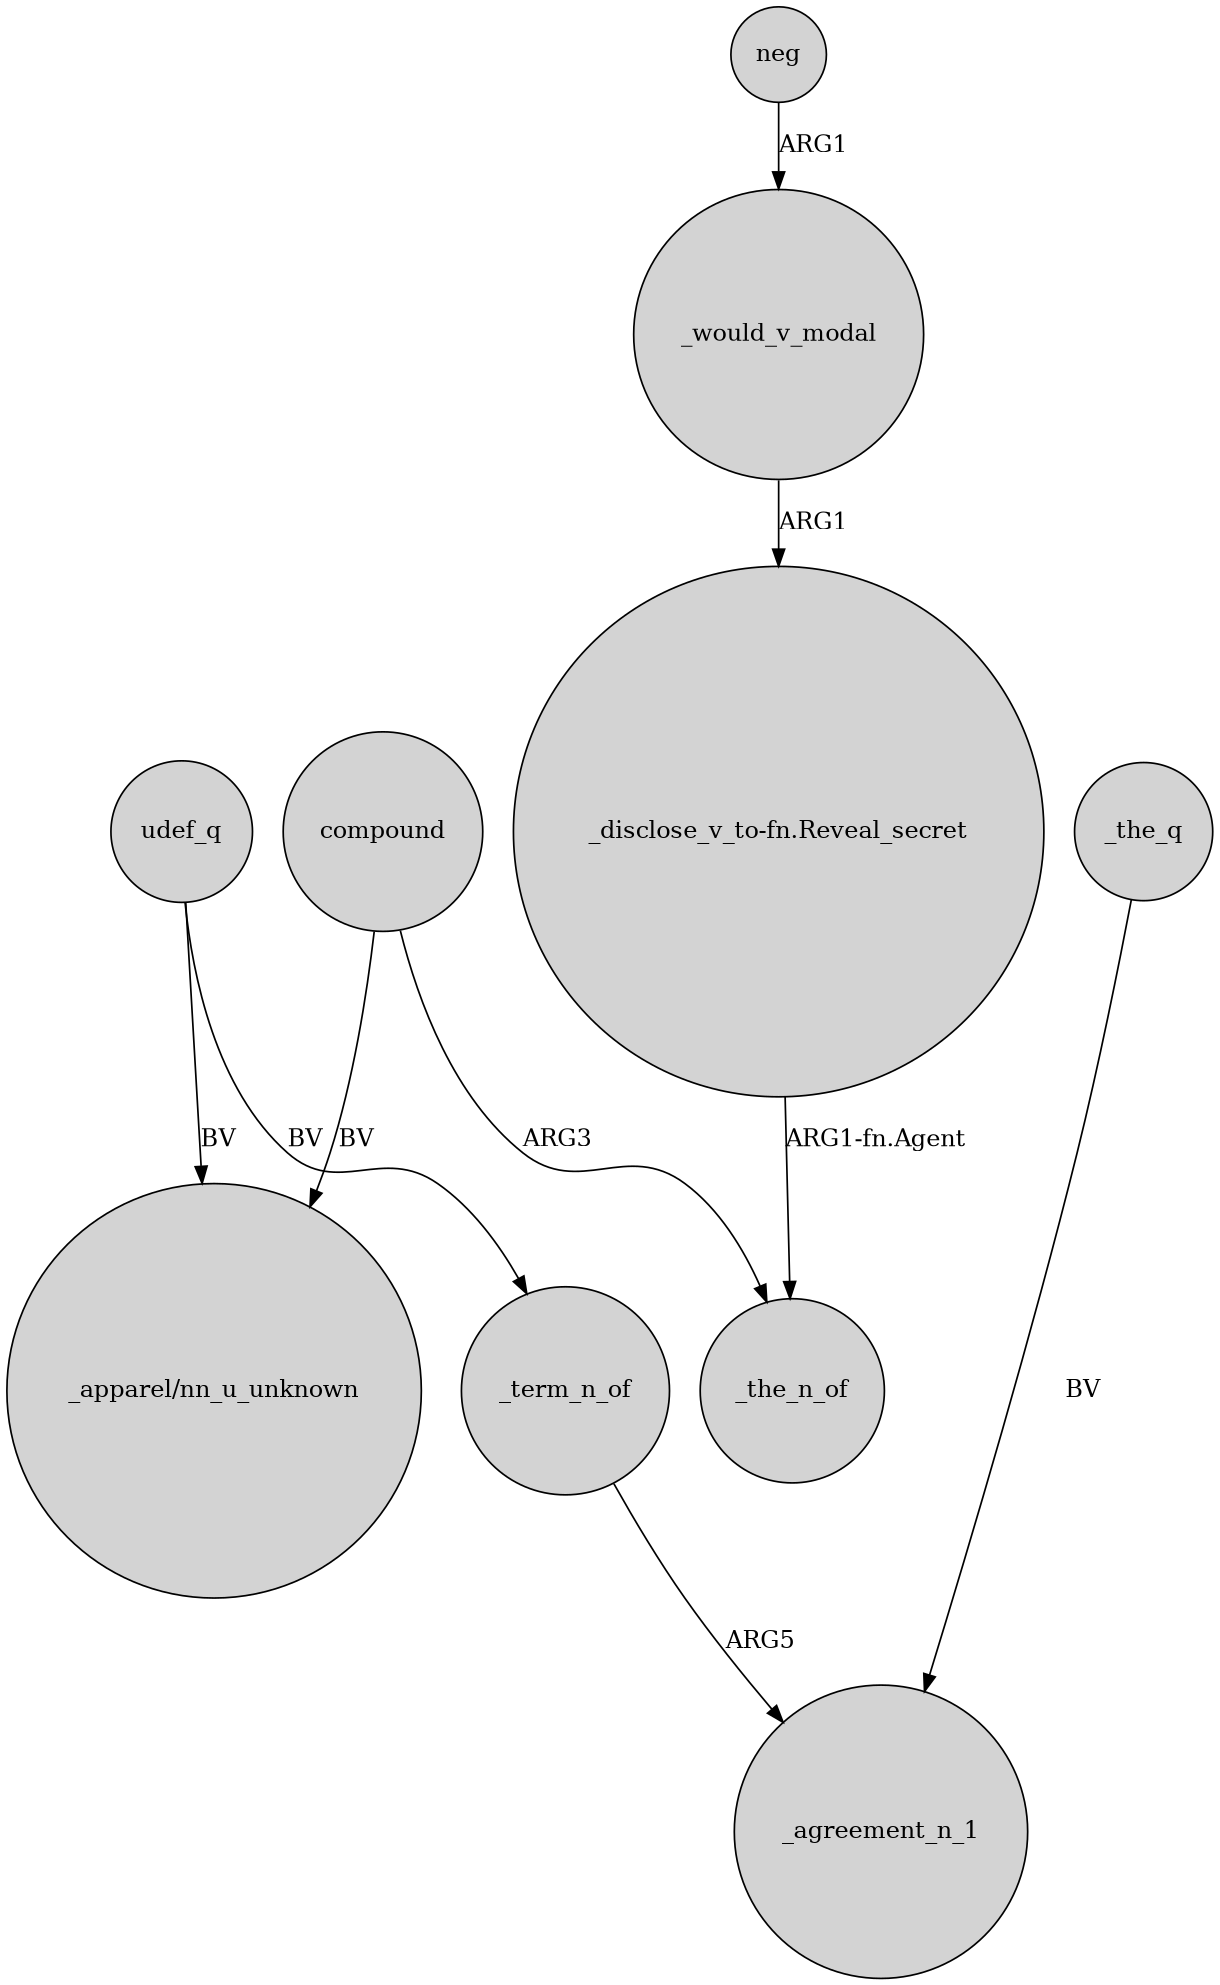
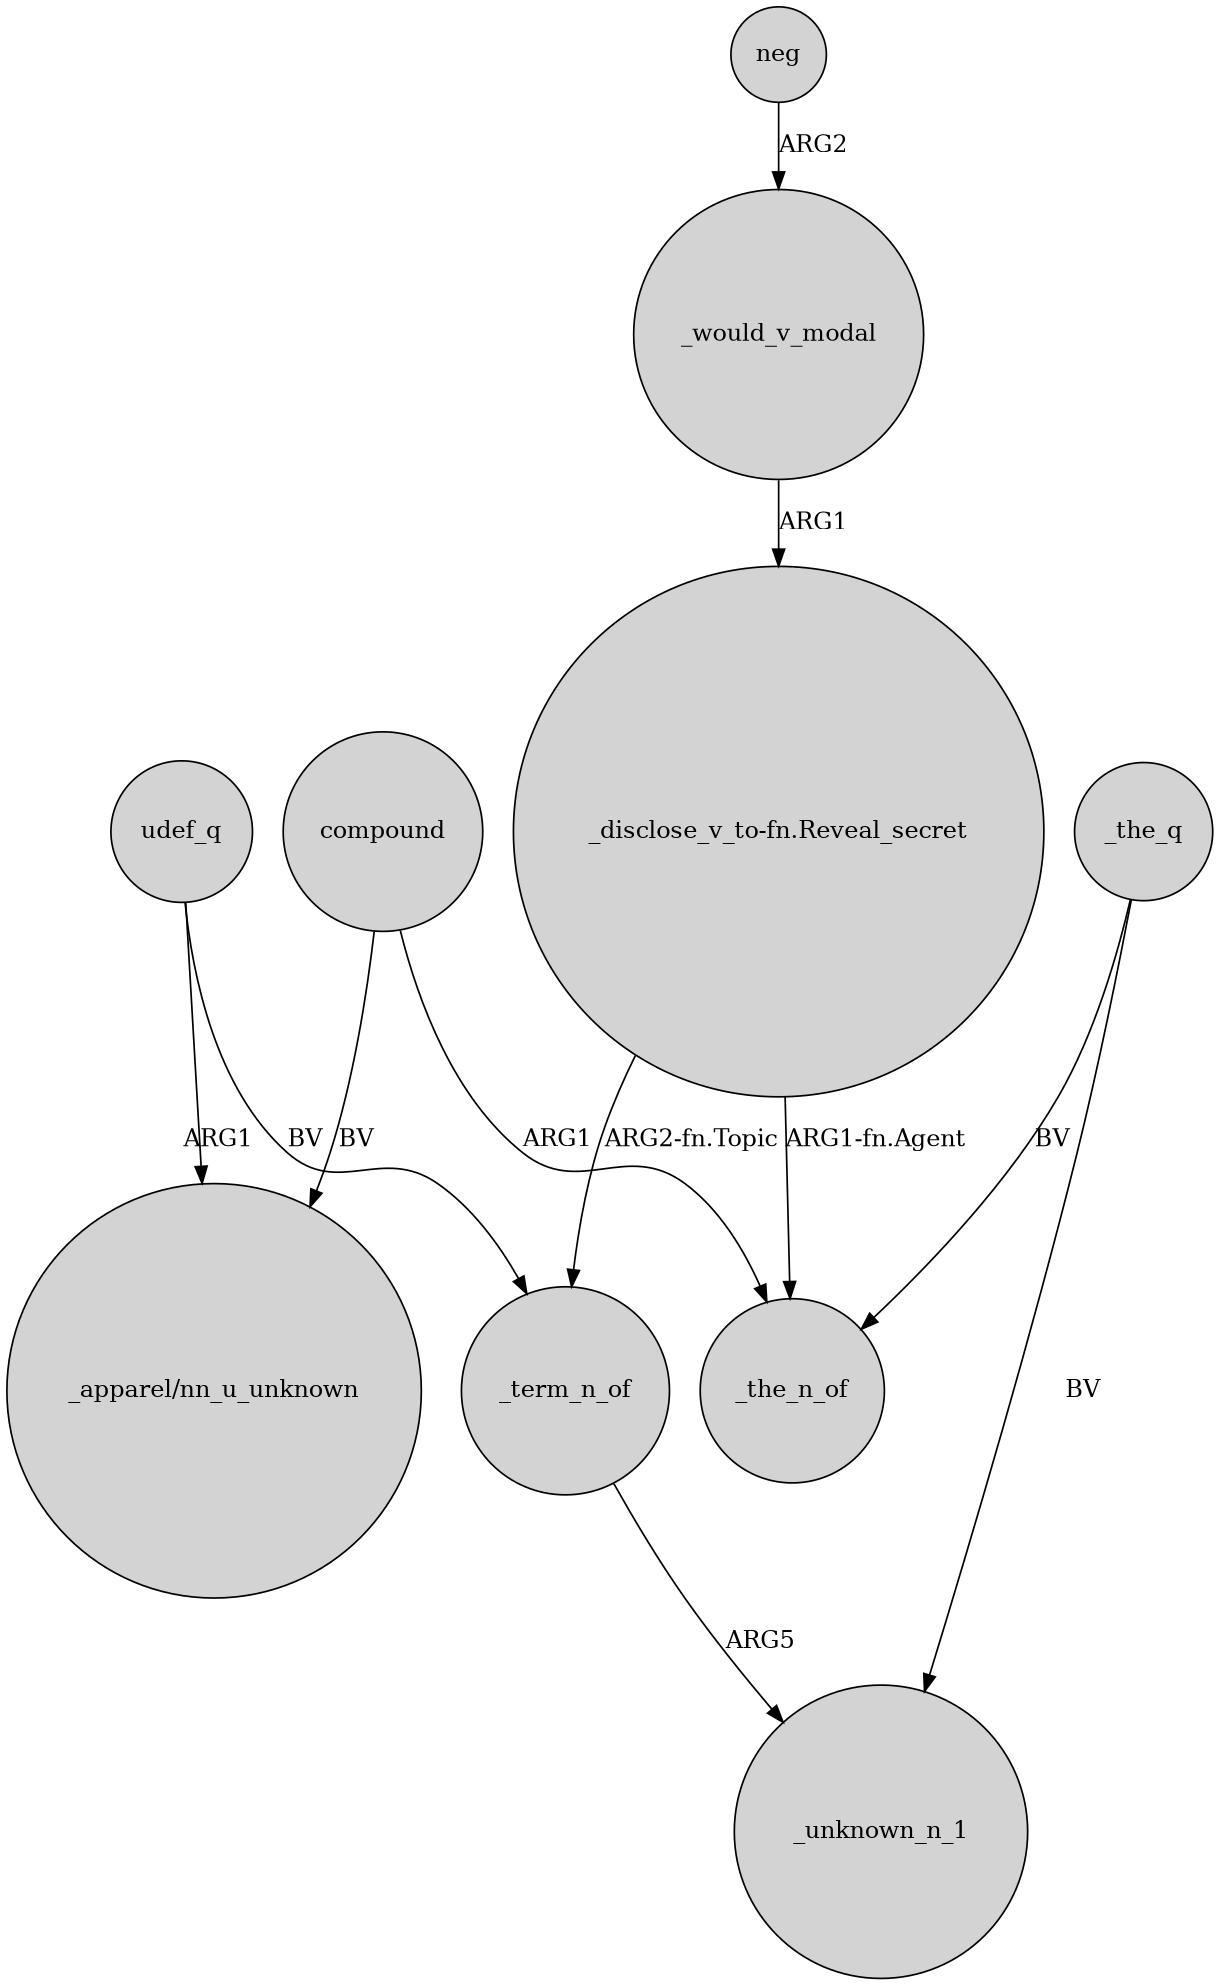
edge "neg" -> "_would_v_modal": label "ARG1" -> "ARG2"
edge "_the_q" -> "_the_n_of": added, label "BV"
edge "udef_q" -> "_apparel/nn_u_unknown": label "BV" -> "ARG1"
edge "compound" -> "_the_n_of": label "ARG3" -> "ARG1"
edge "_disclose_v_to-fn.Reveal_secret" -> "_term_n_of": added, label "ARG2-fn.Topic"
node "_agreement_n_1": label "_agreement_n_1" -> "_unknown_n_1"
